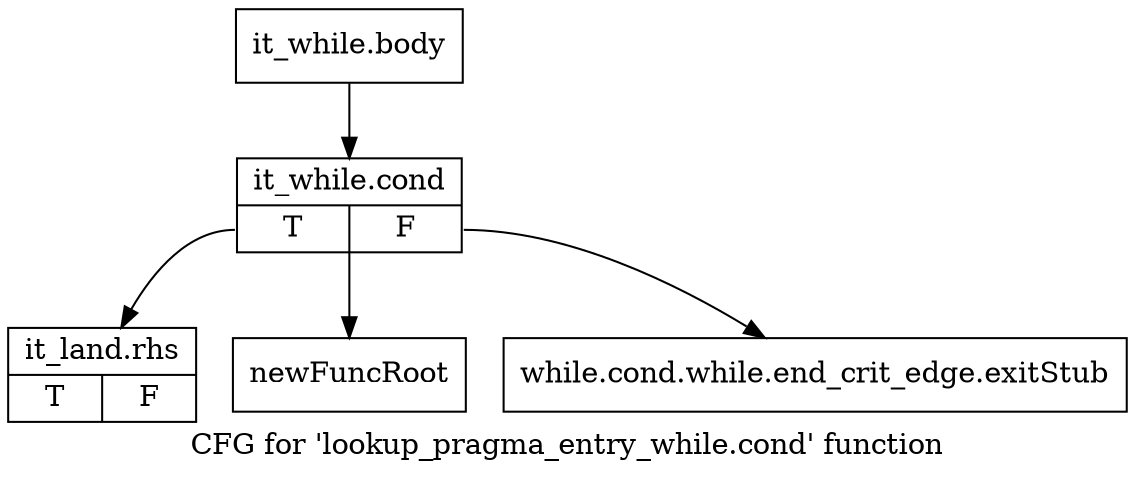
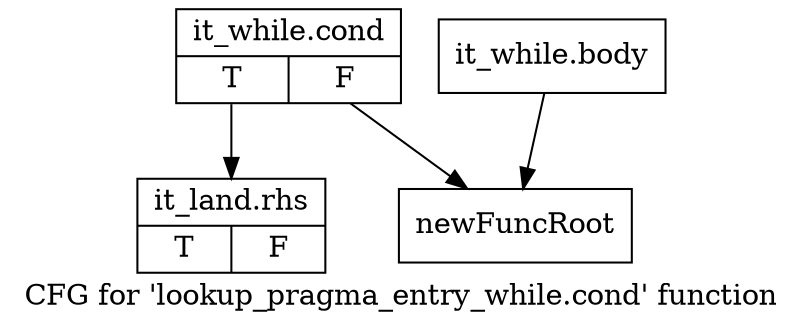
edge "it_while.body" -> "it_while.cond": now "it_while.body" -> "newFuncRoot"
node "while.cond.while.end_crit_edge.exitStub": removed
